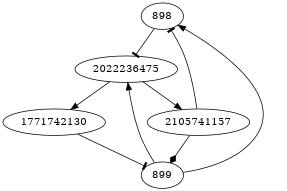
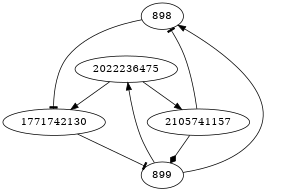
edge "898" -> "2022236475": now "898" -> "1771742130"
